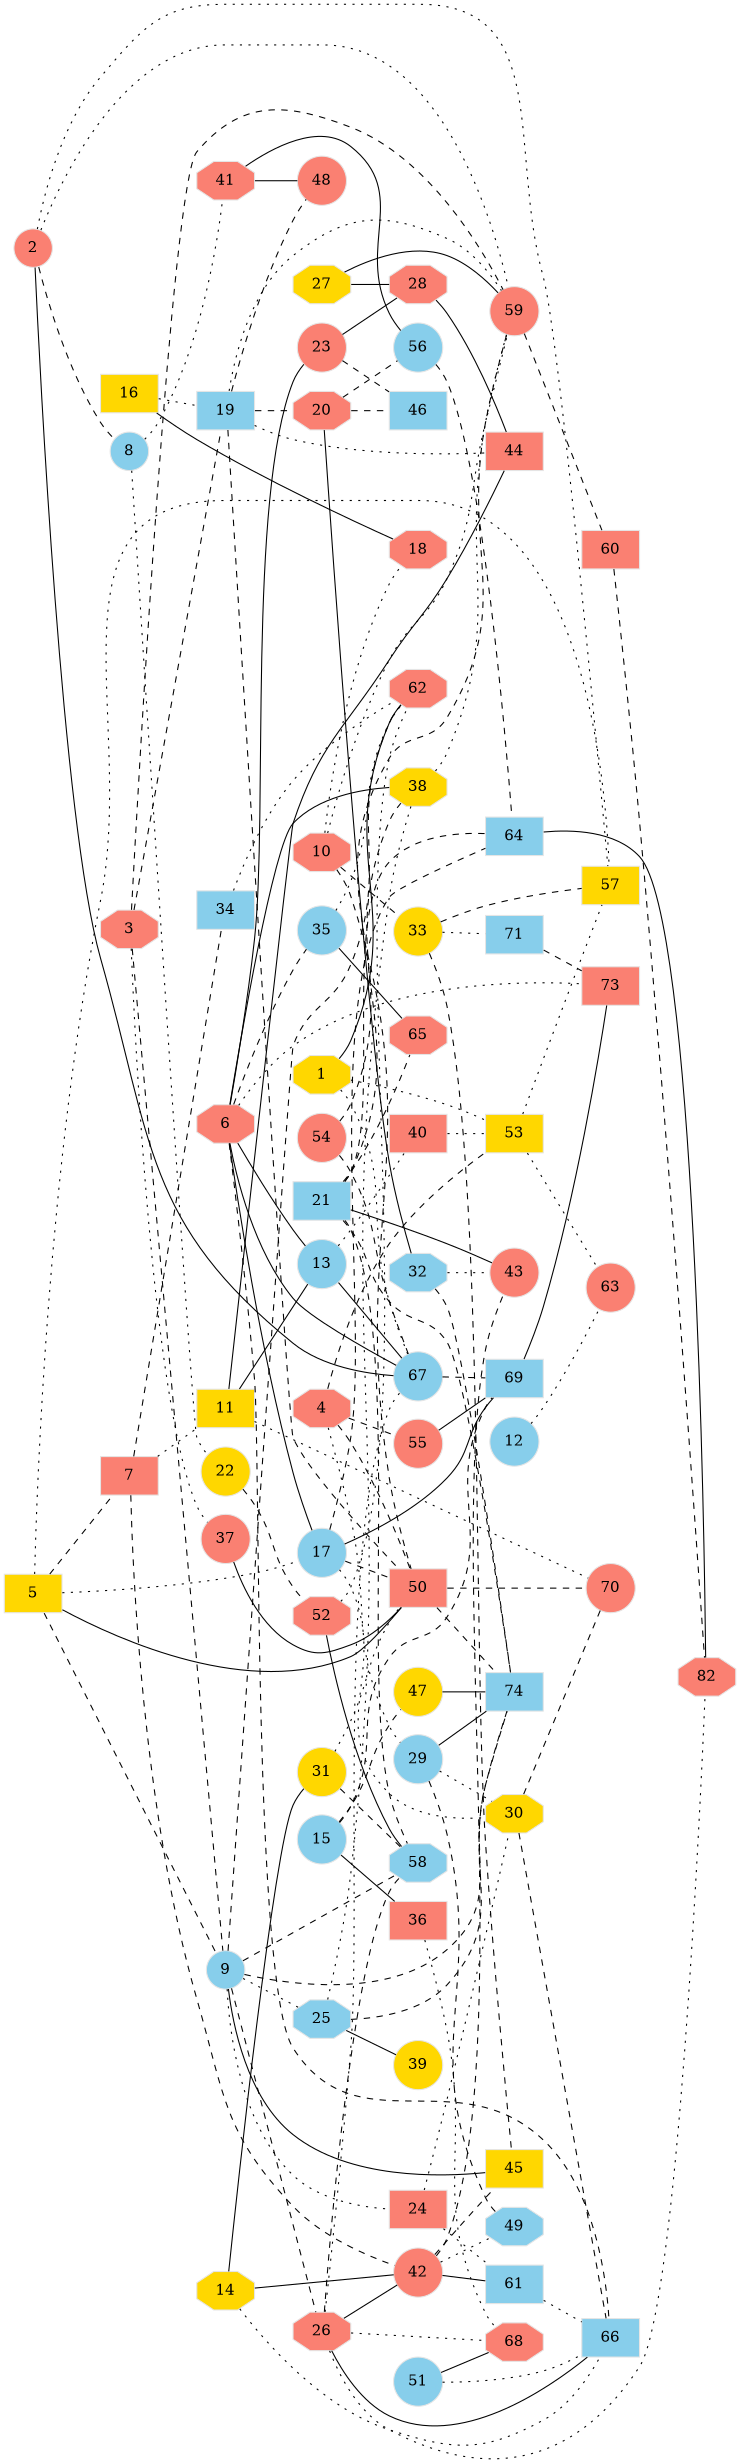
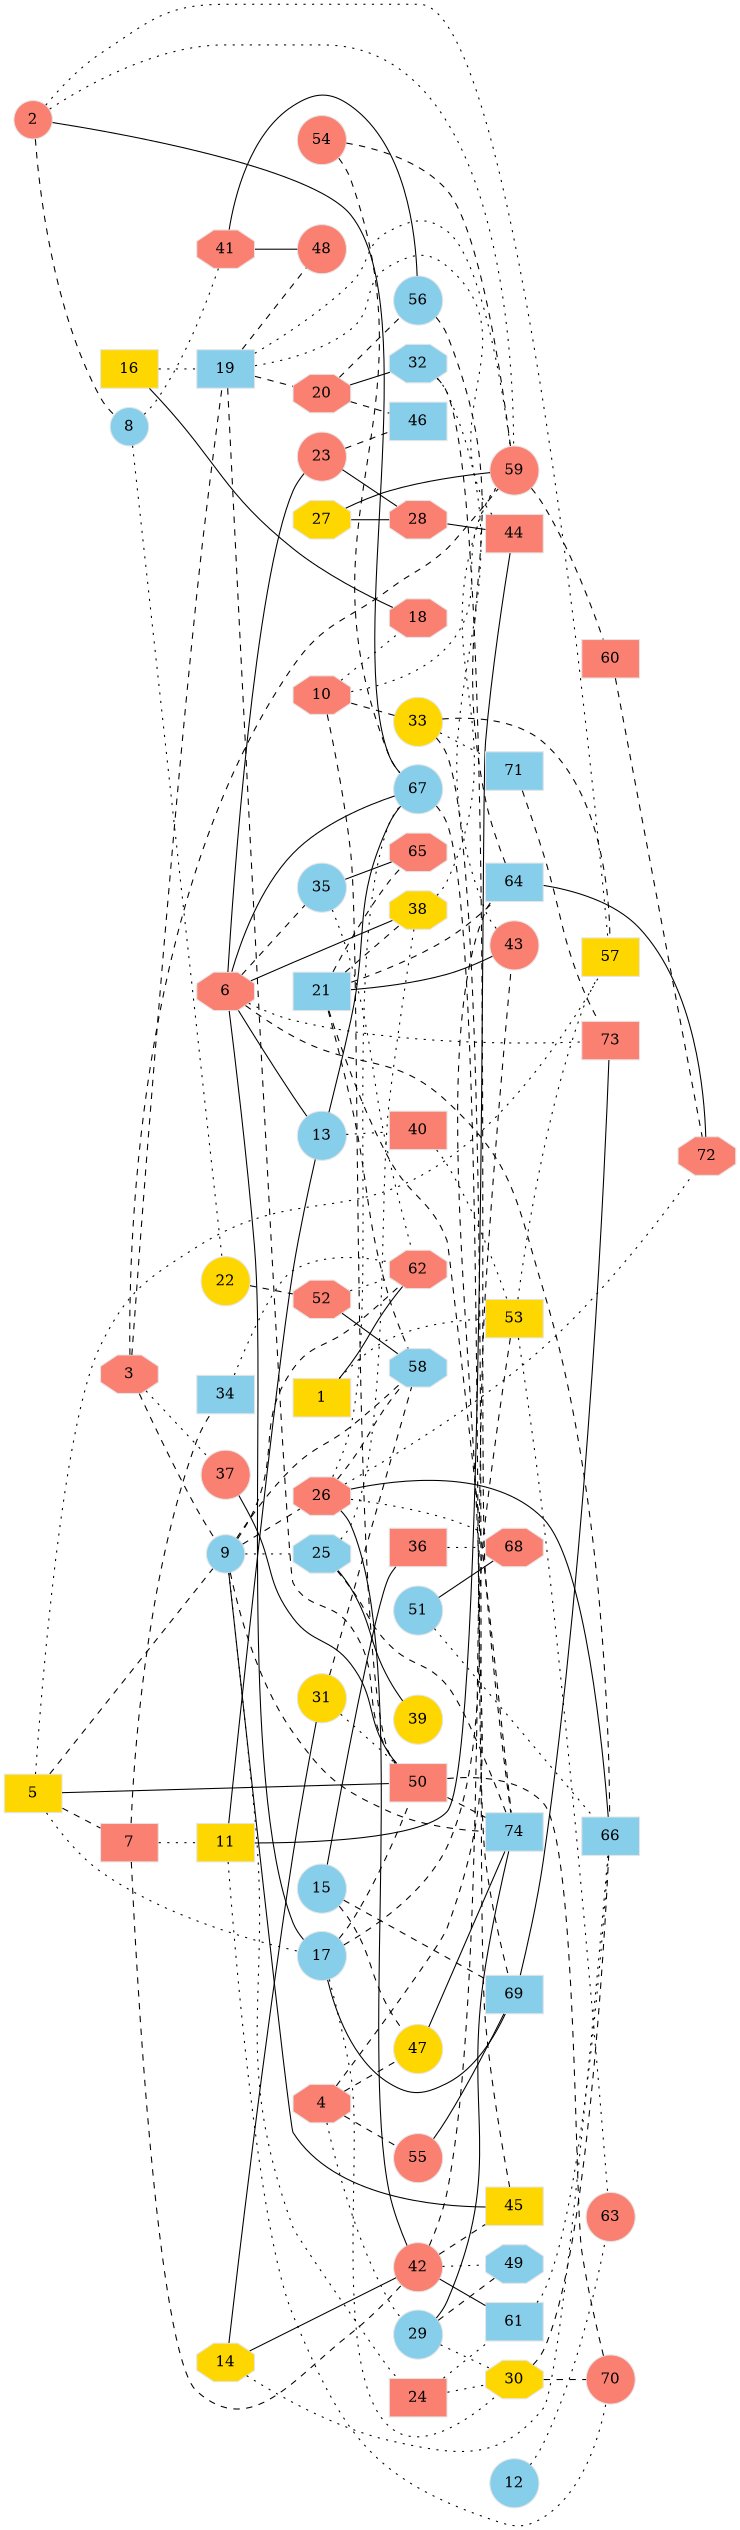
node "1": shape octagon -> box
edge "1" -- "67": removed
edge "4" -- "50": now "4" -- "47"
node "82": label "82" -> "72"
